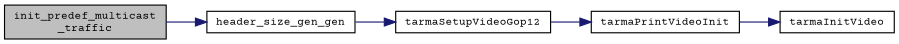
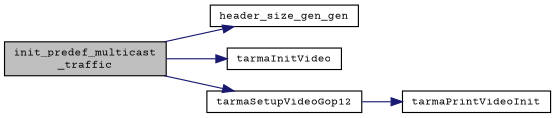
edge "header_size_gen_gen" -> "tarmaSetupVideoGop12": now "init_predef_multicast _traffic" -> "tarmaSetupVideoGop12"
edge "tarmaPrintVideoInit" -> "tarmaInitVideo": now "init_predef_multicast _traffic" -> "tarmaInitVideo"
